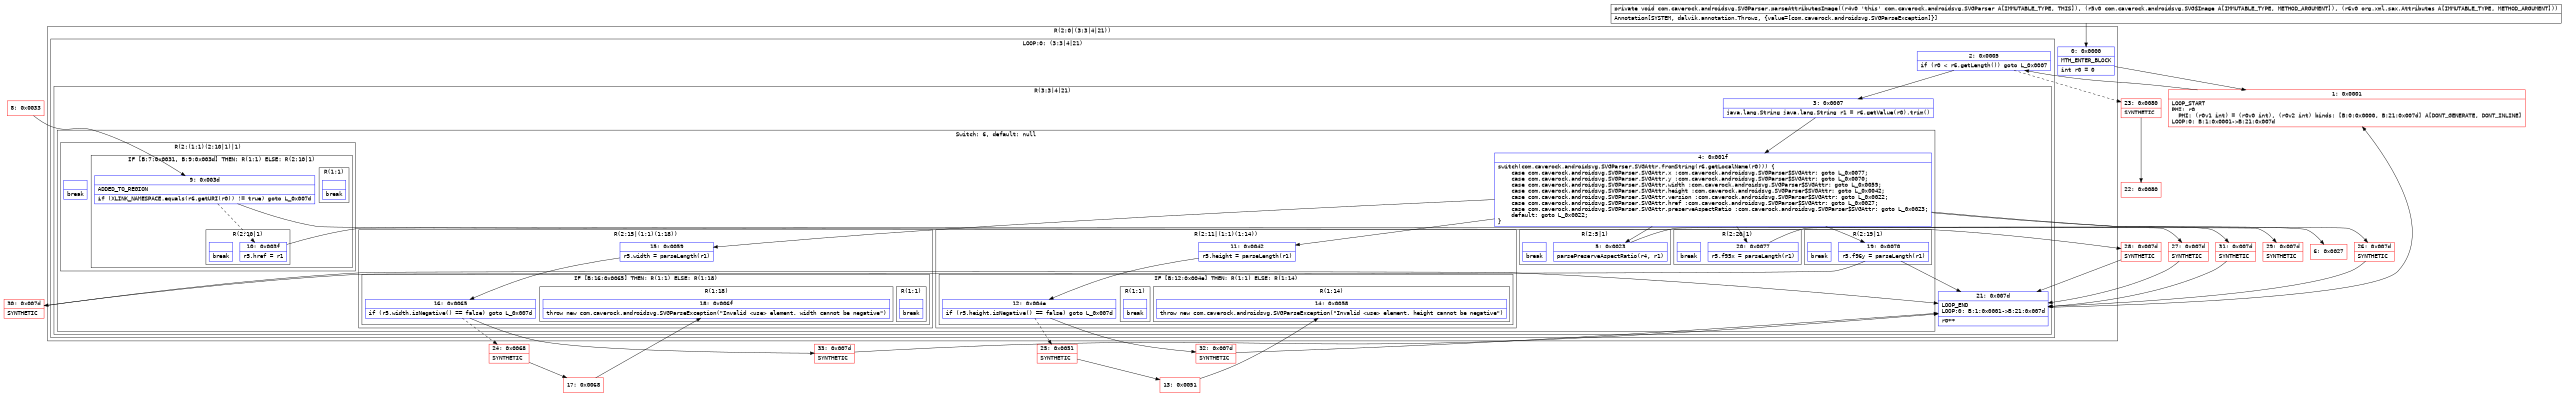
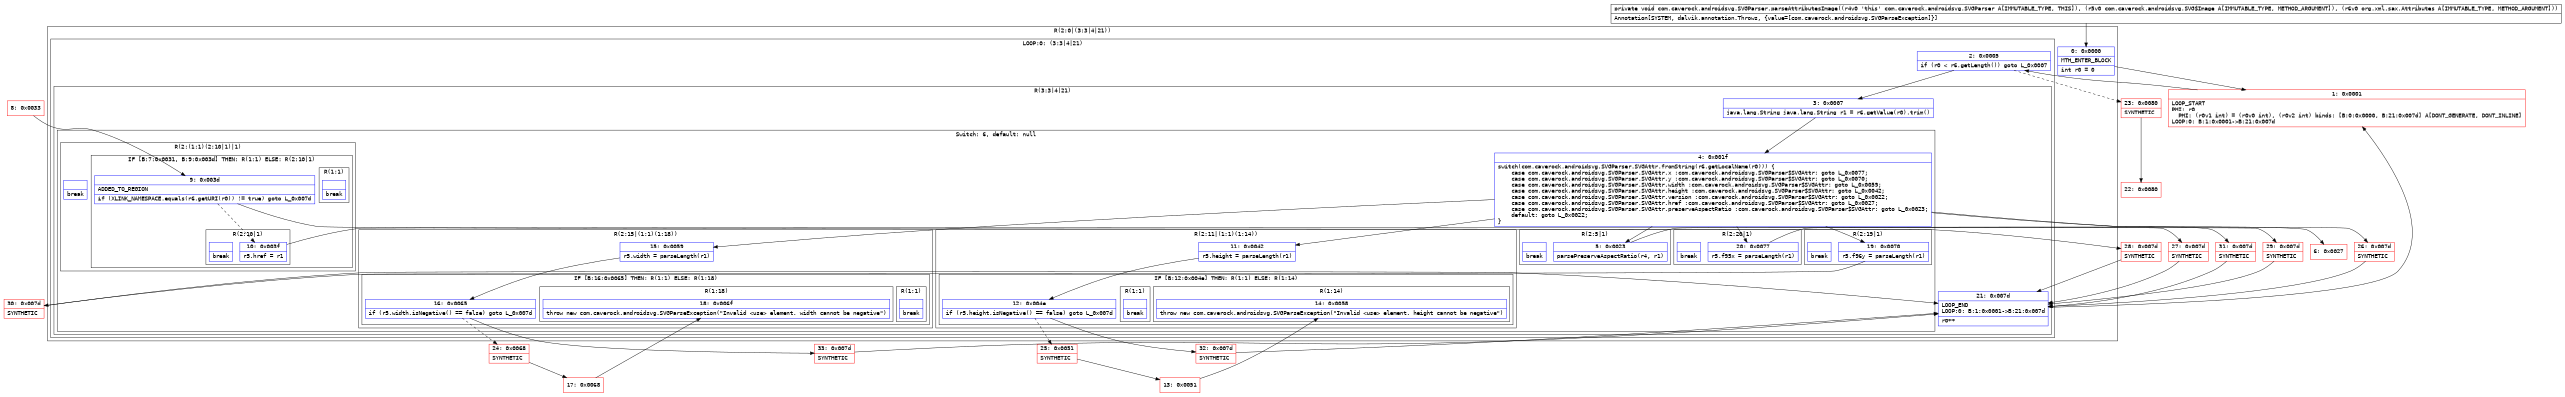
edge "19: 0x0070" -> "21: 0x007d": now "29: 0x007d" -> "21: 0x007d"
